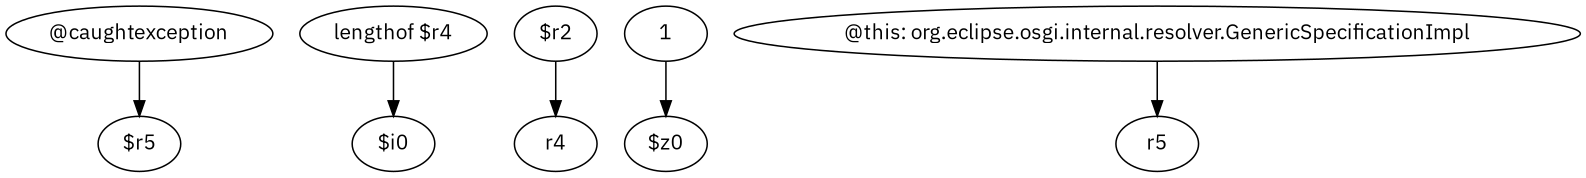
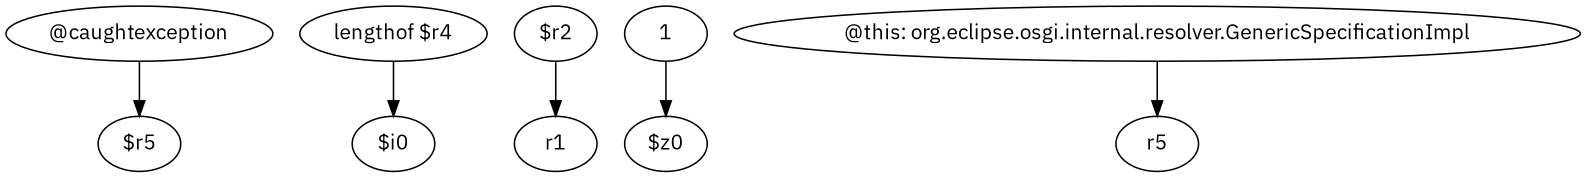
node "r4": label "r4" -> "r1"
